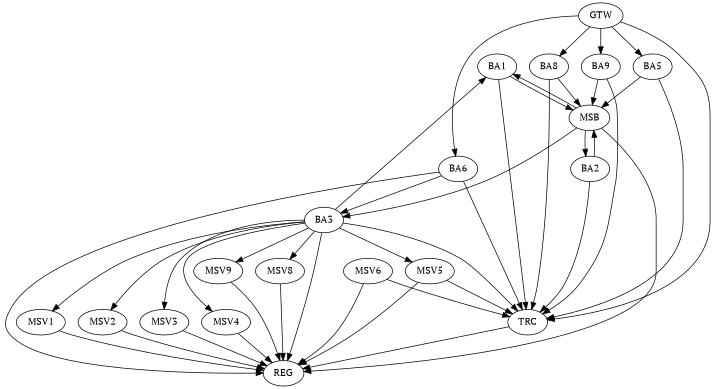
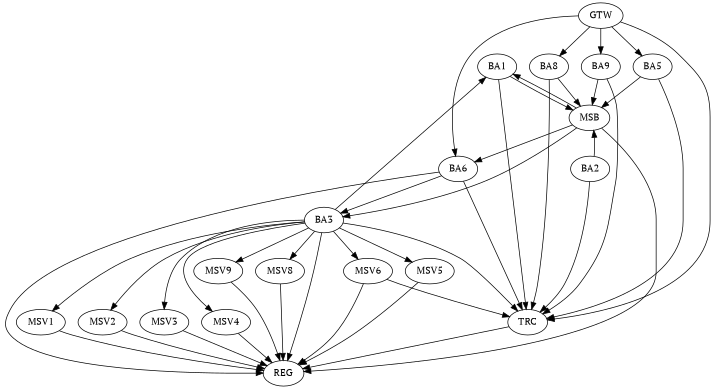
edge "MSB" -> "BA2": now "MSB" -> "BA6"
edge "BA3" -> "MSV6": added
edge "MSV5" -> "TRC": removed
